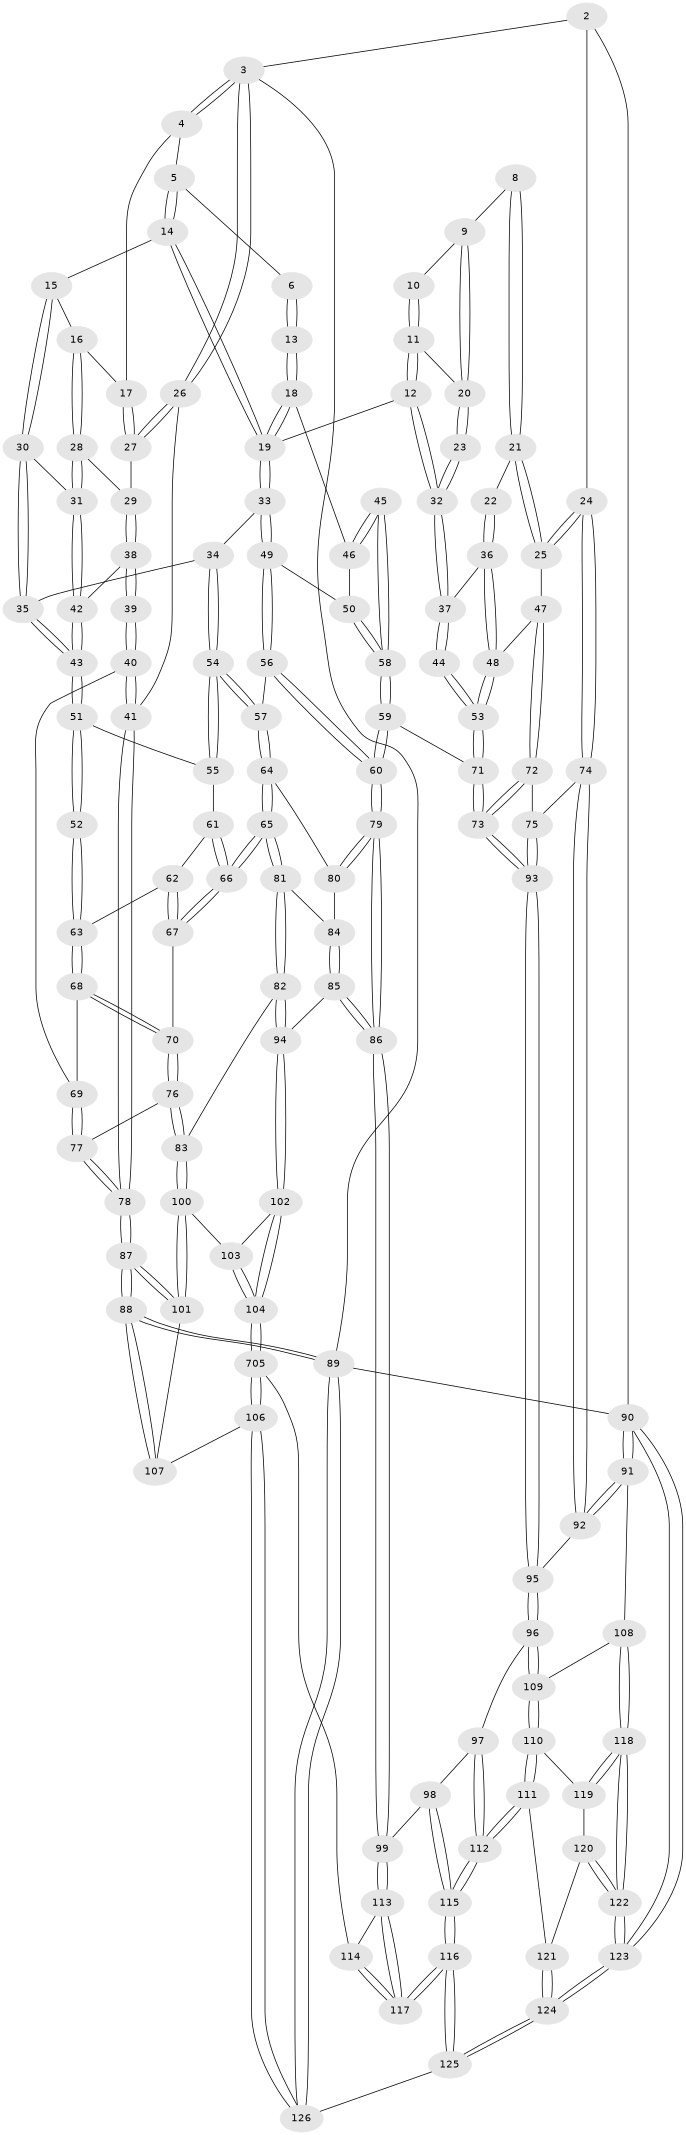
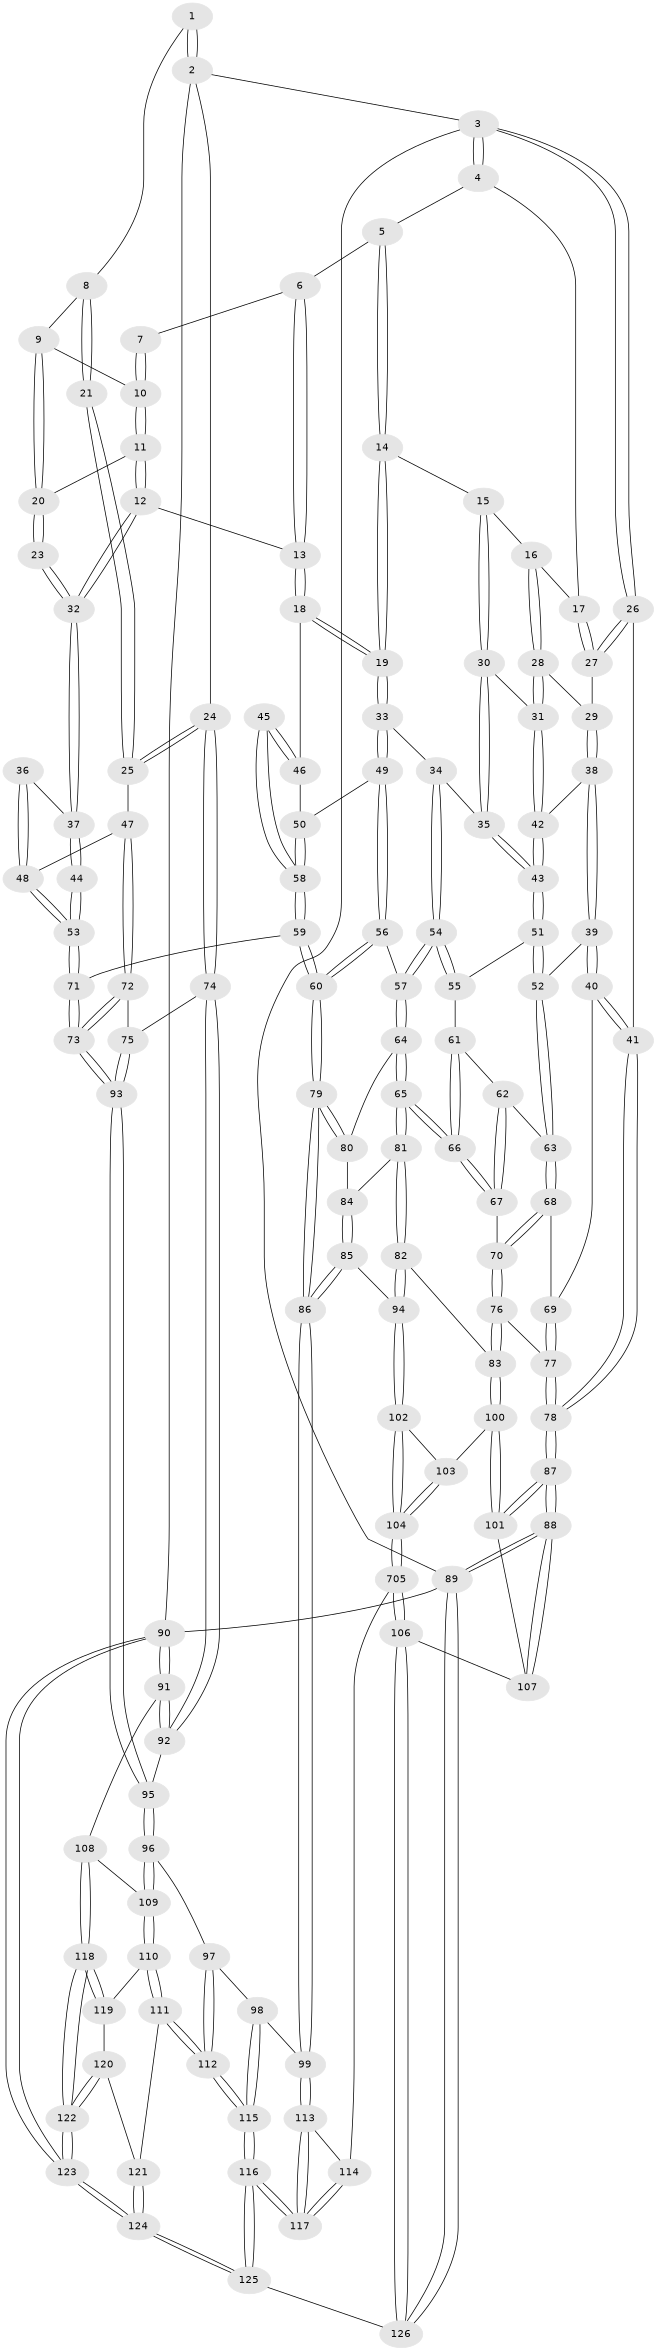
node "1": added
node "7": added
edge "12" -- "19": now "12" -- "13"
node "22": removed
edge "39" -- "52": added
